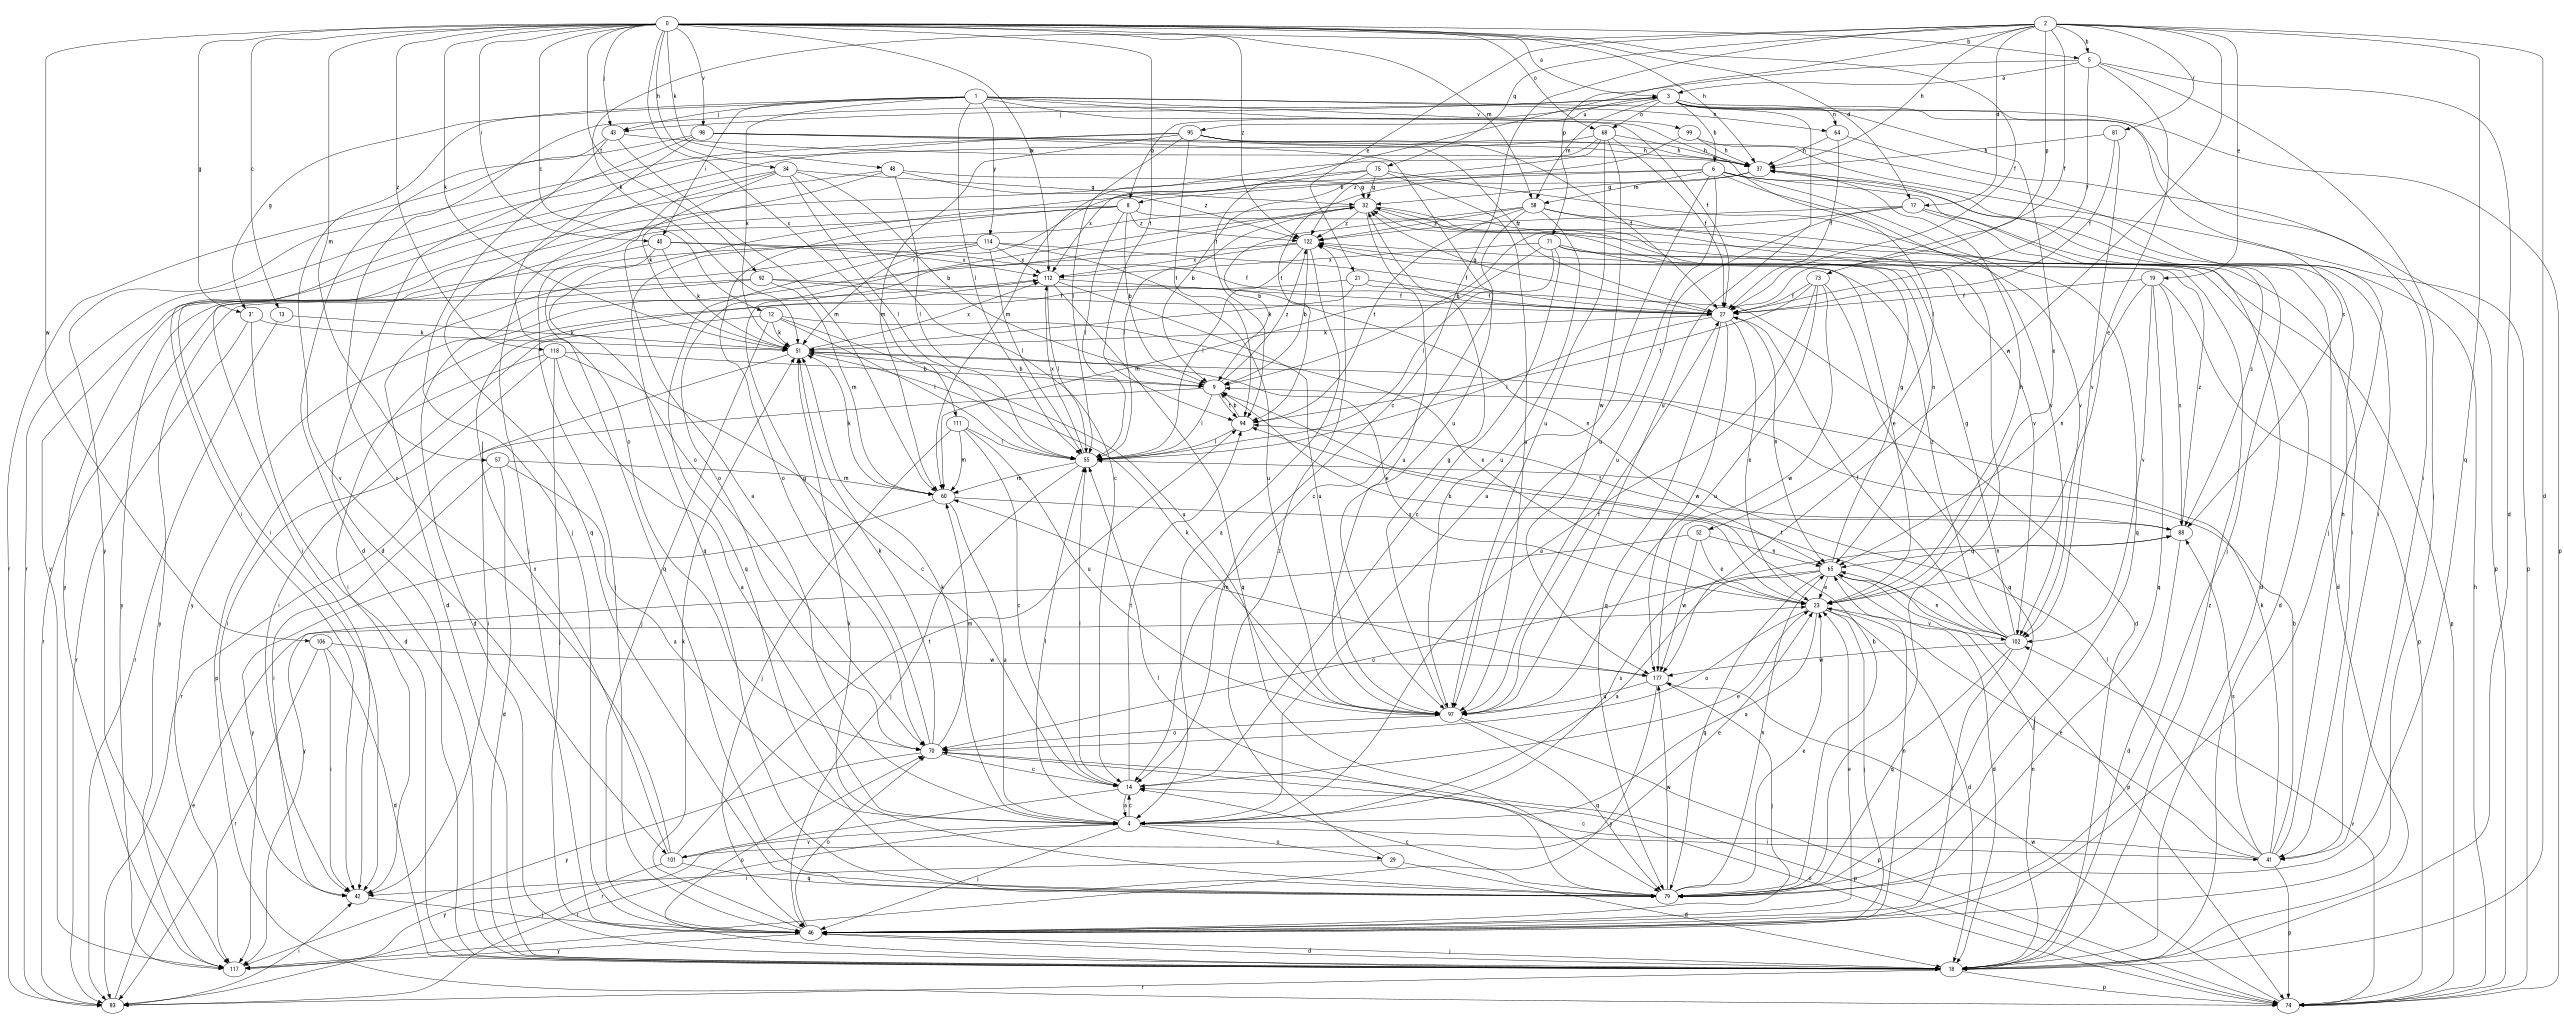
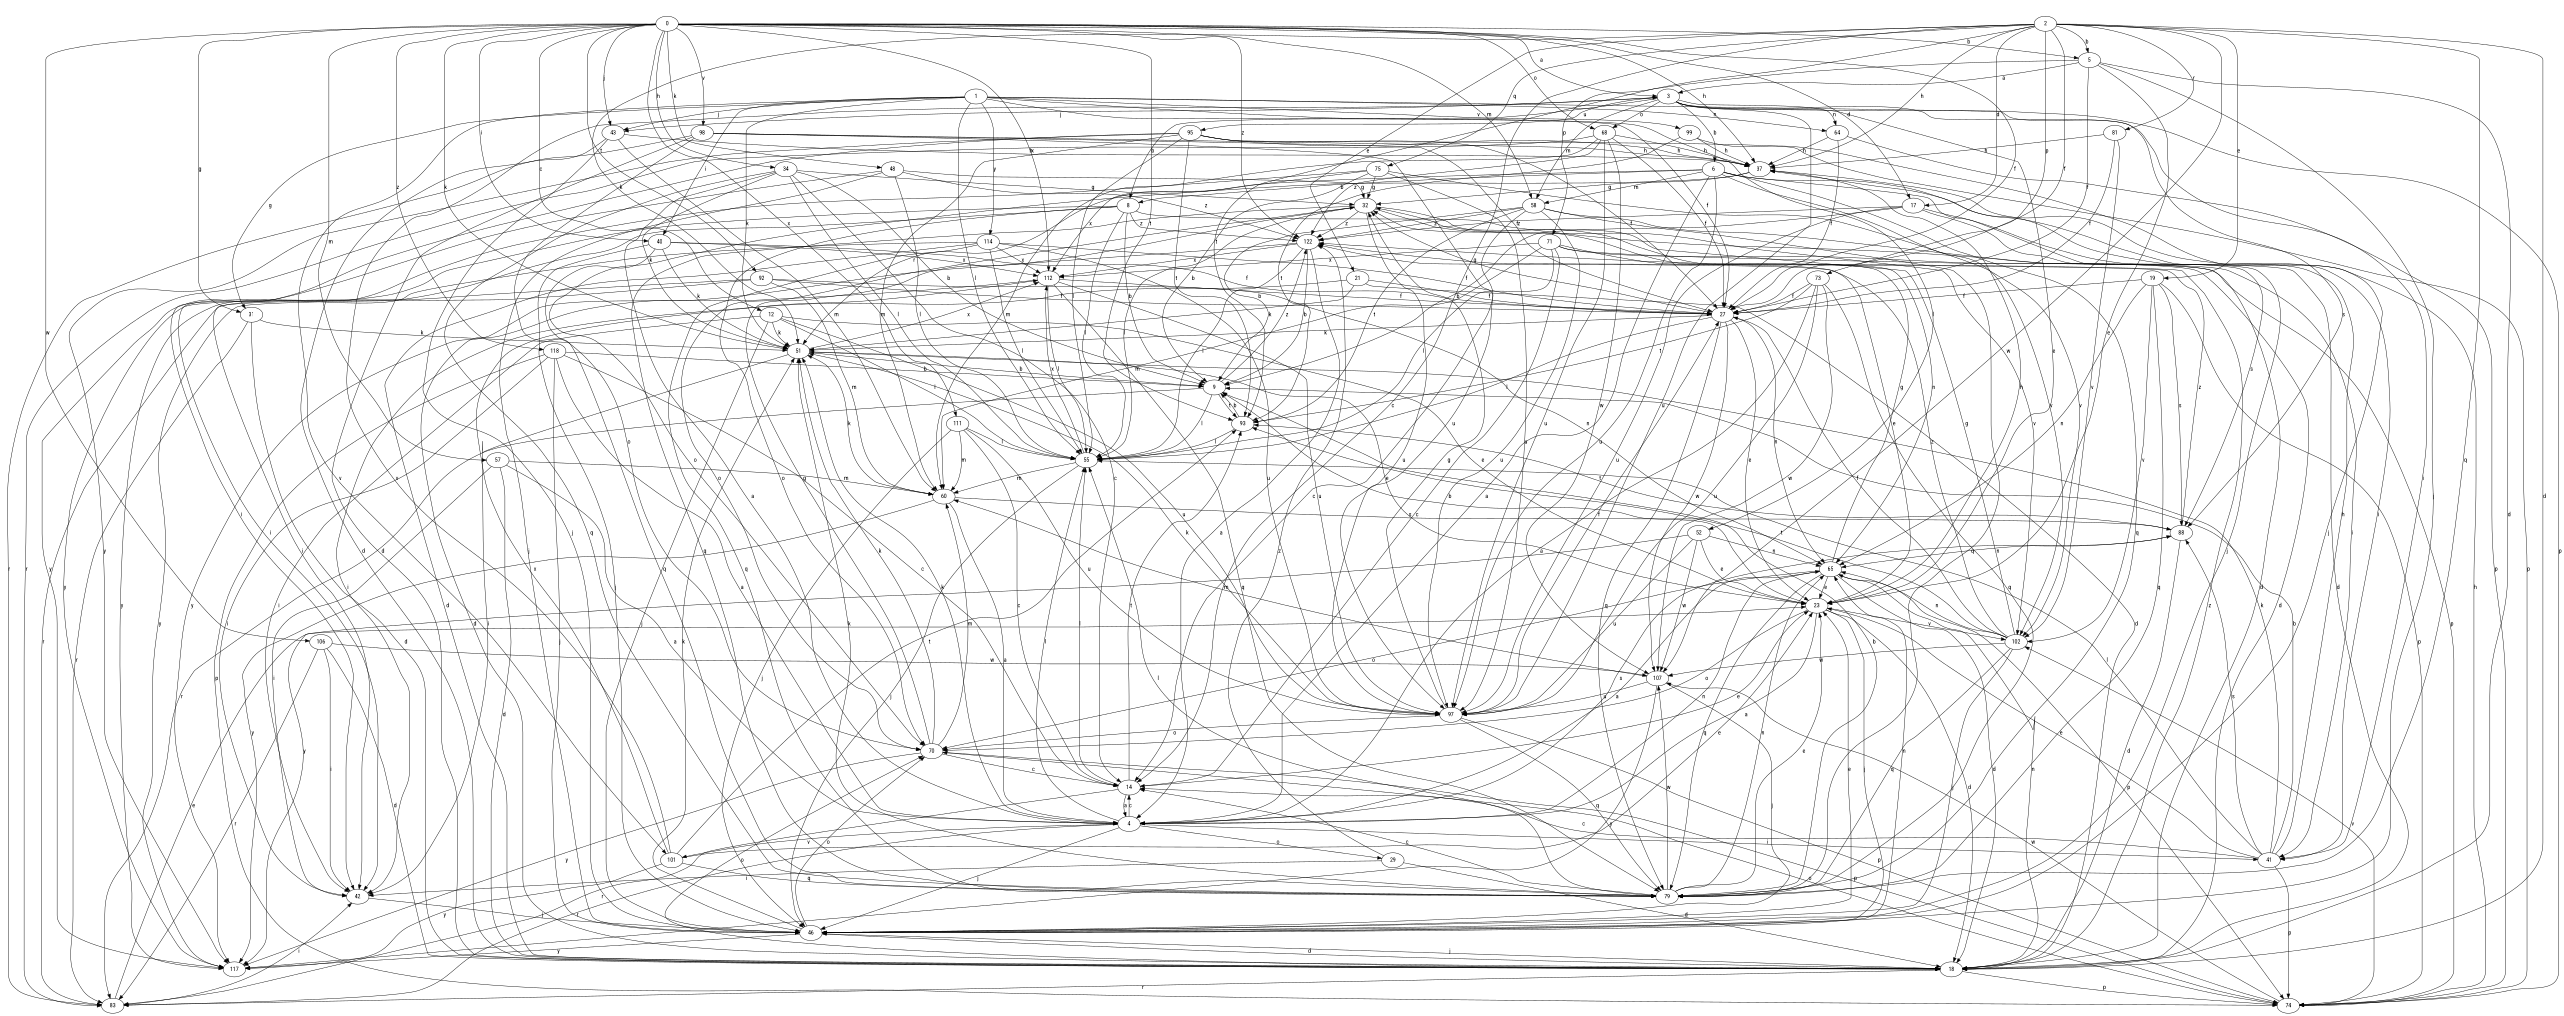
node "13": removed
node "94": label "94" -> "93"
edge "52" -> "97": added, label "u"
node "177": label "177" -> "107"
edge "4" -> "65": added, label "n"
